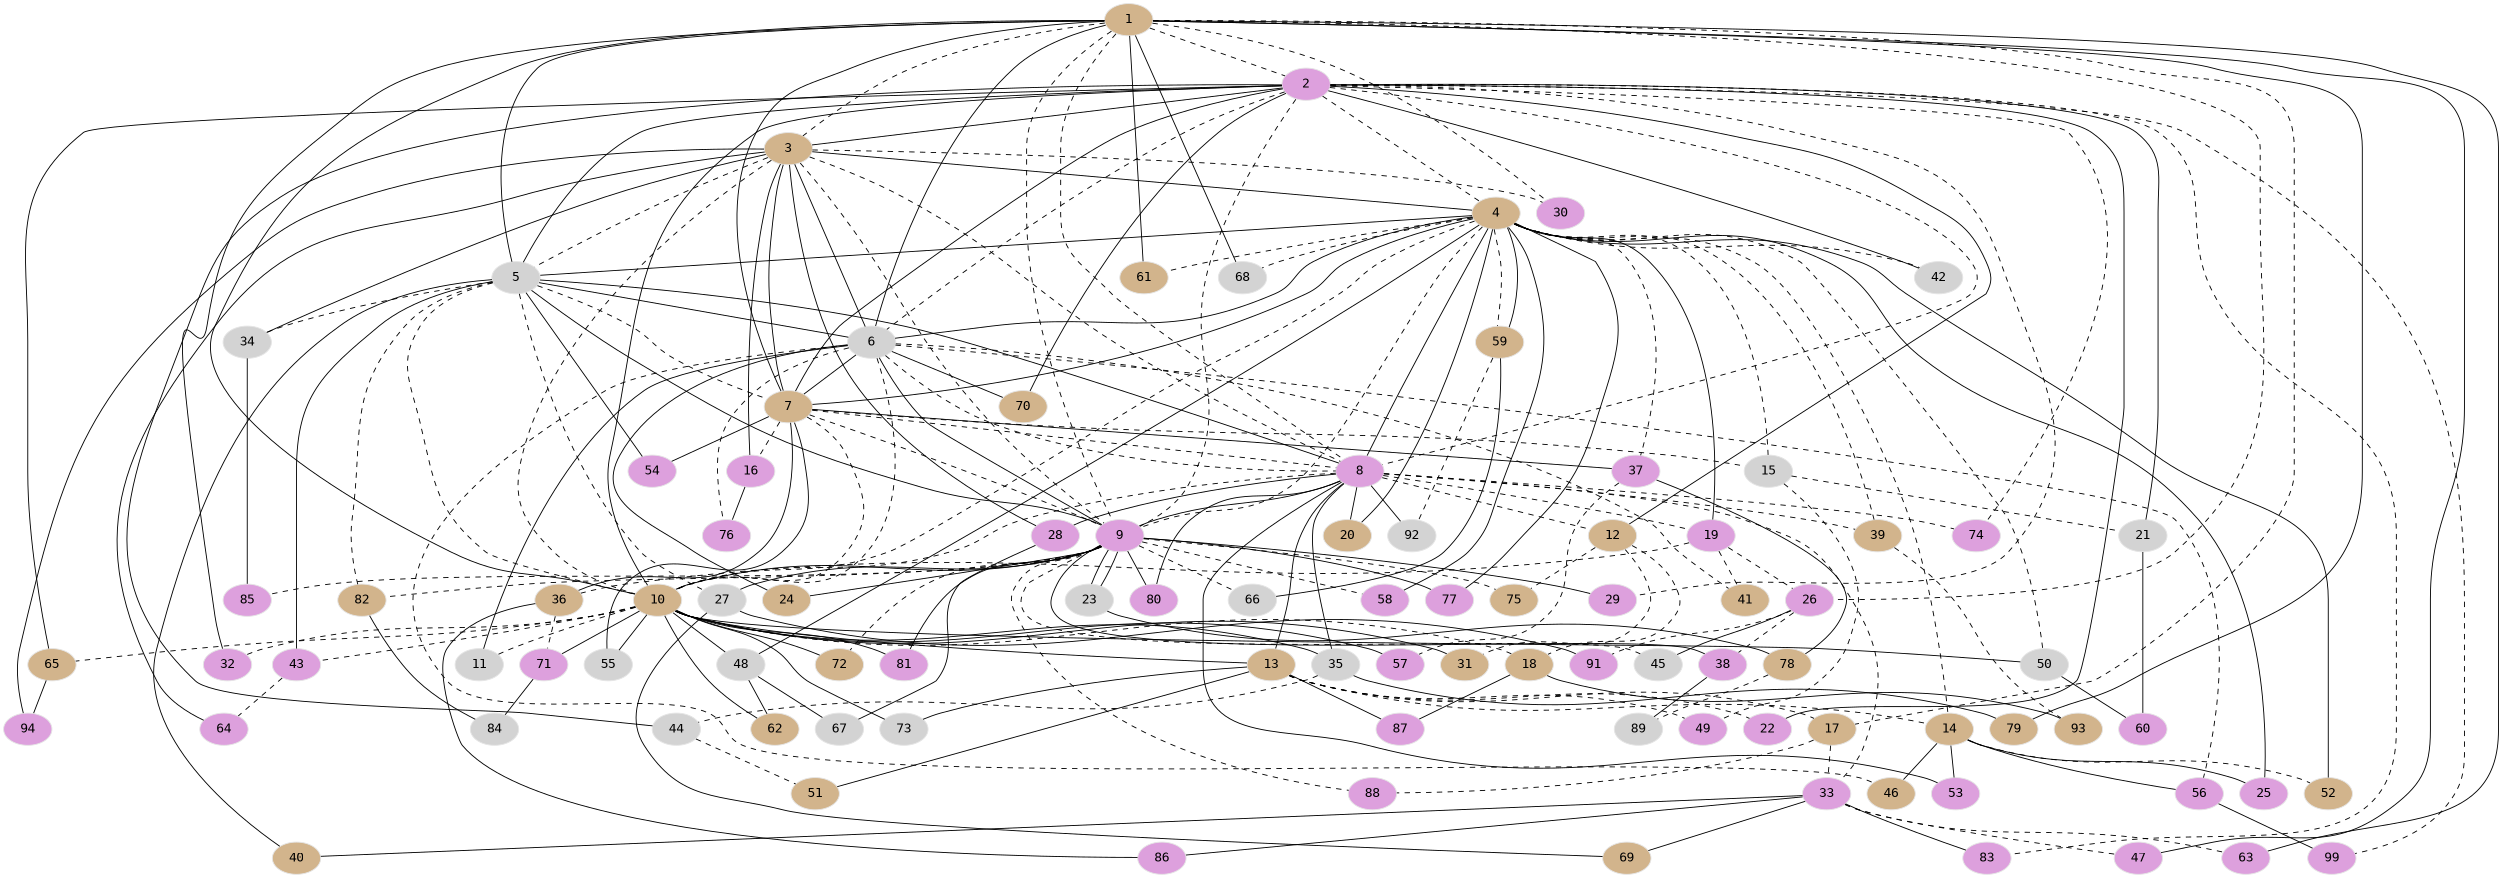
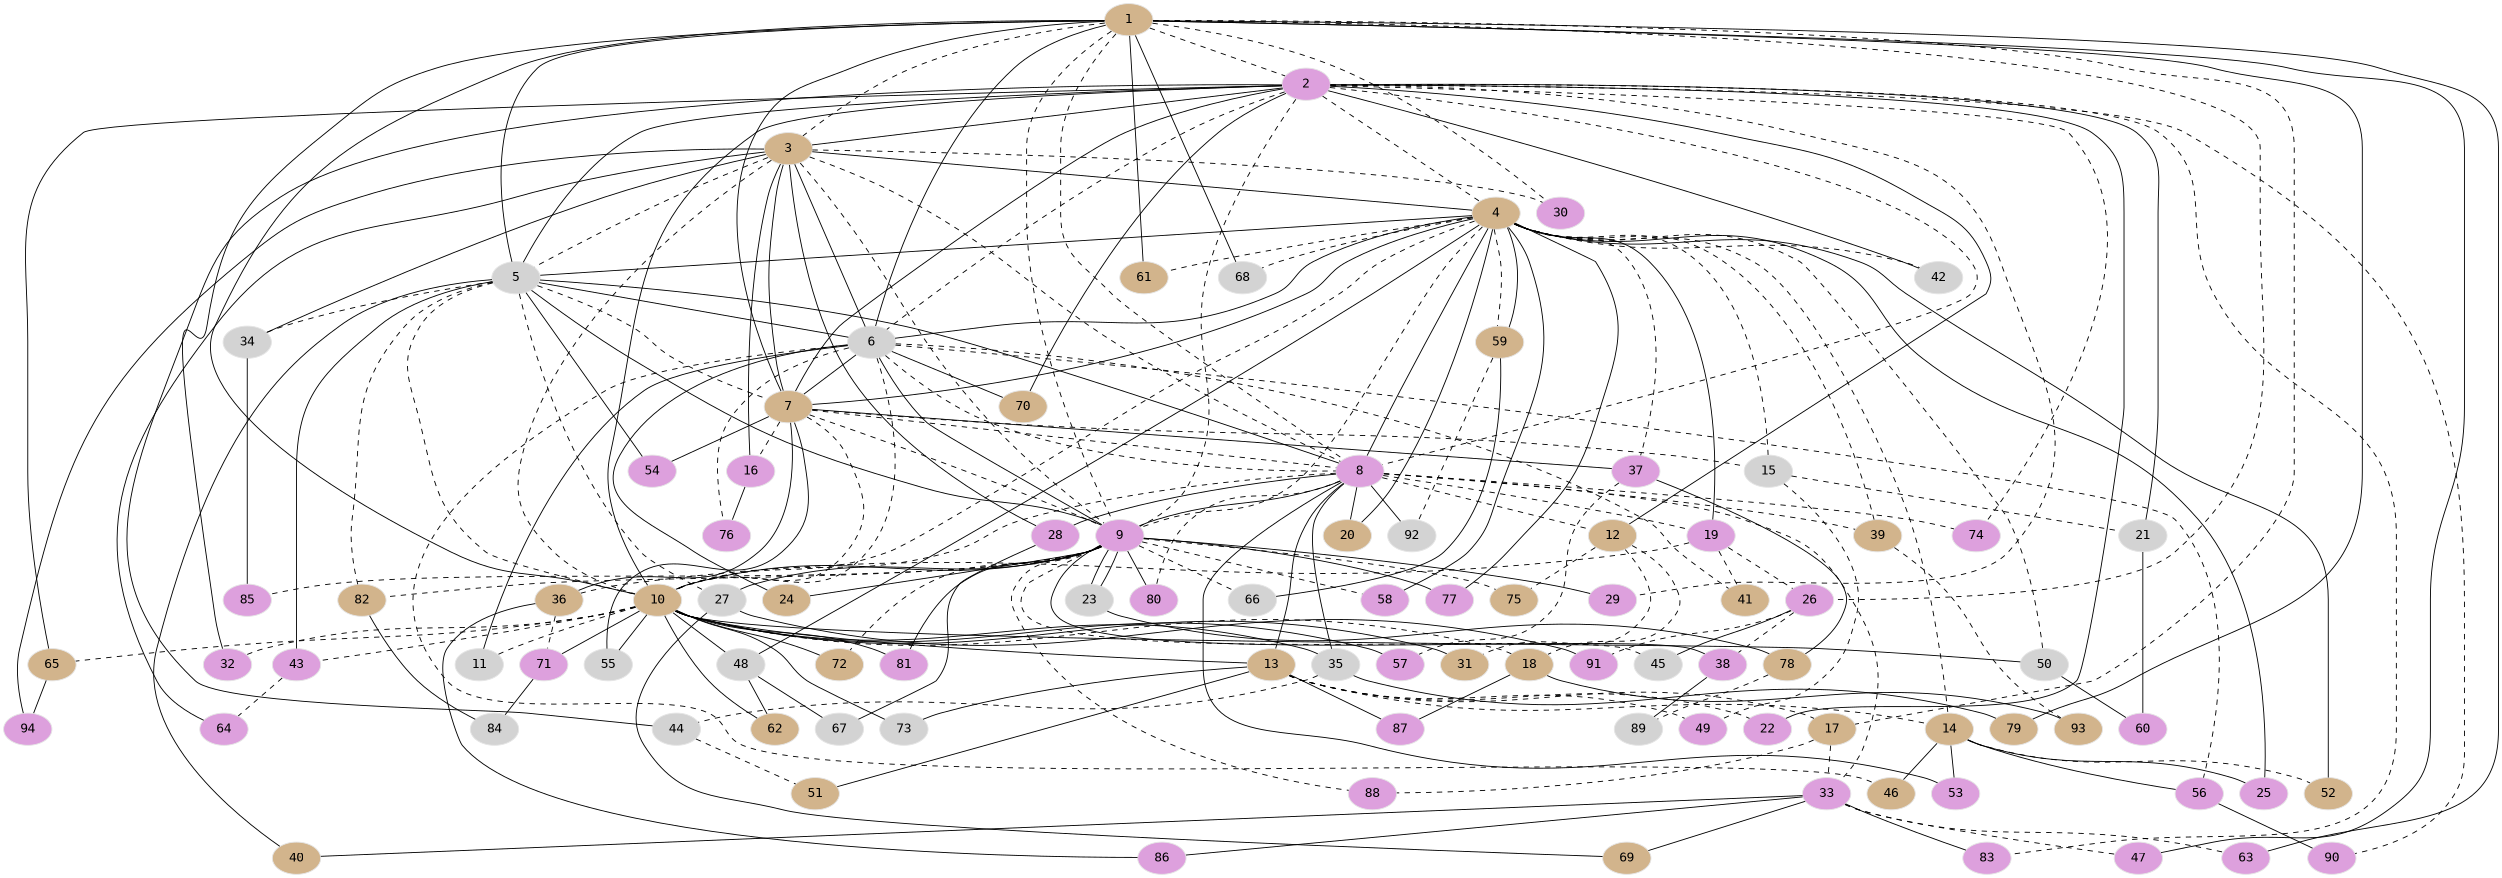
edge "8" -- "80": style solid -> dashed
node "99": label "99" -> "90"
